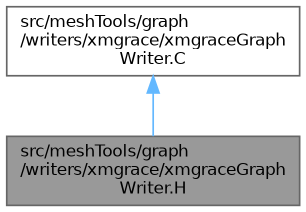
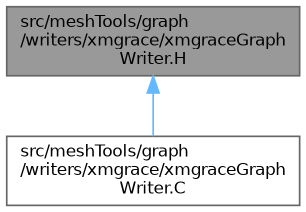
edge "src/meshTools/graph /writers/xmgrace/xmgraceGraph Writer.H" -> "src/meshTools/graph /writers/xmgrace/xmgraceGraph Writer.C": reversed
